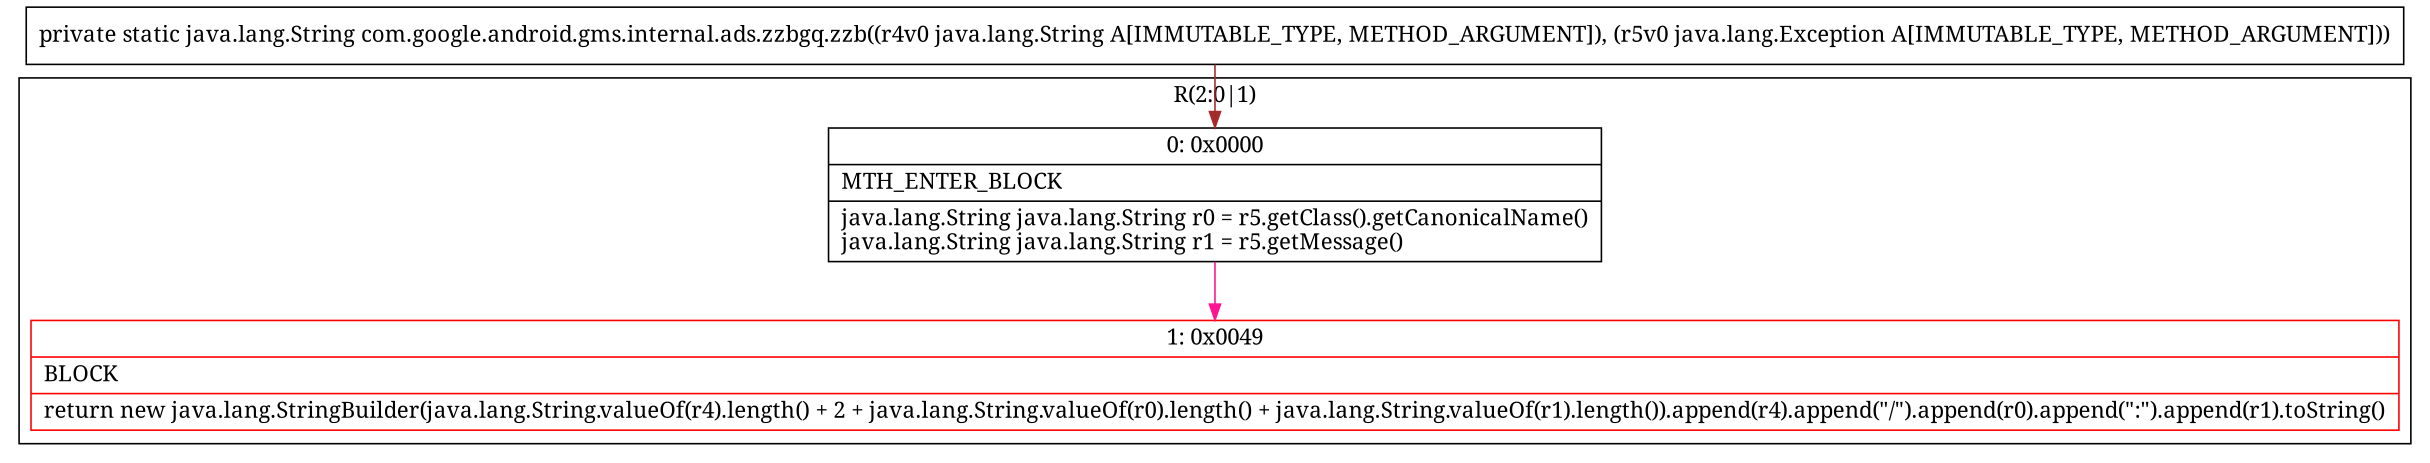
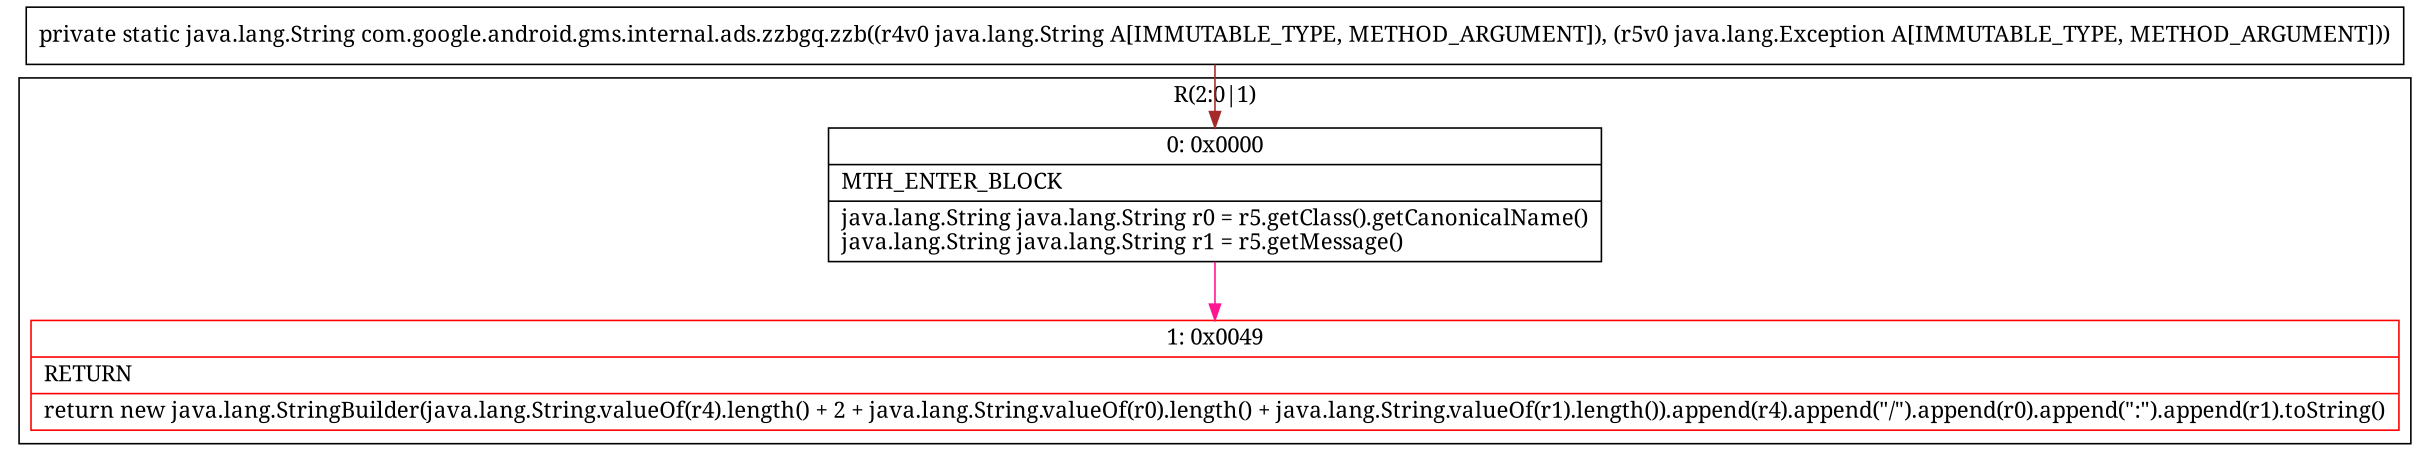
node "1: 0x0049": text "BLOCK" -> "RETURN"
